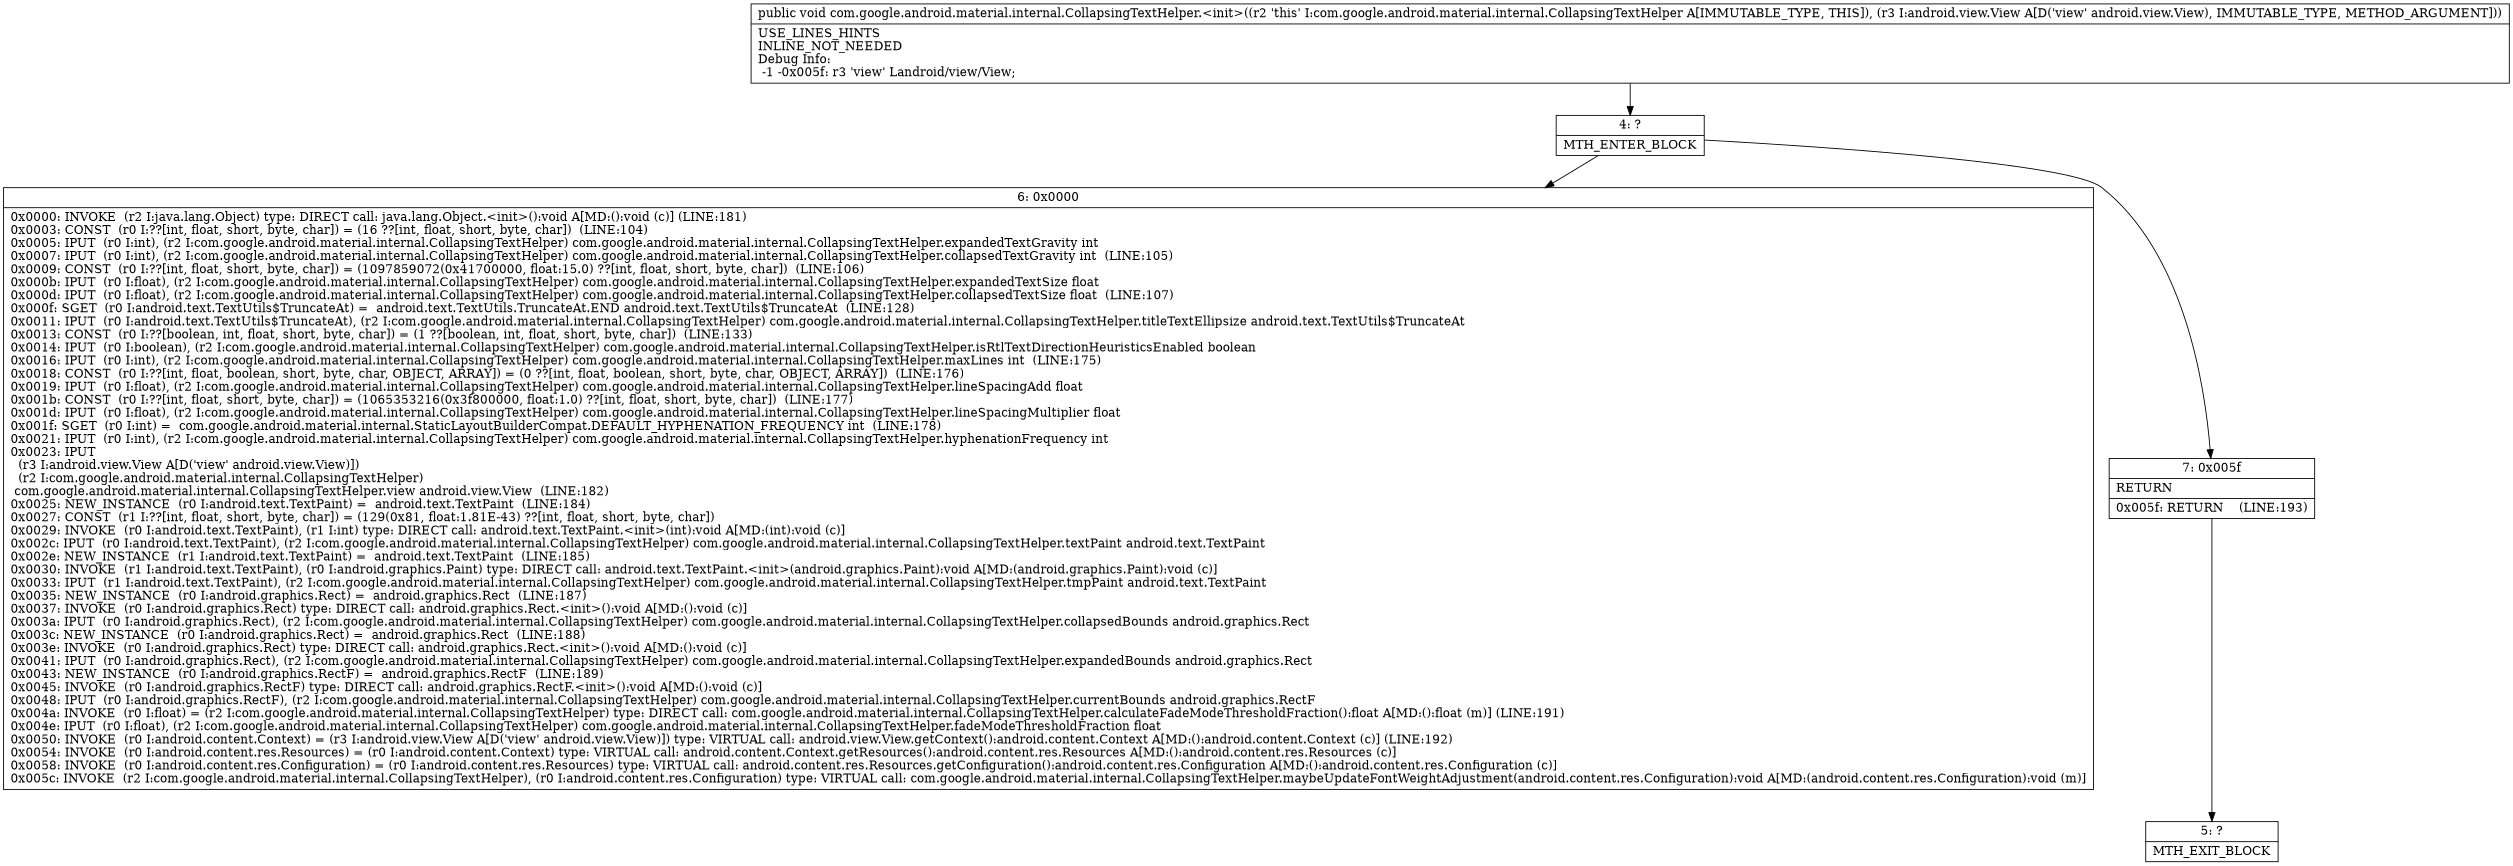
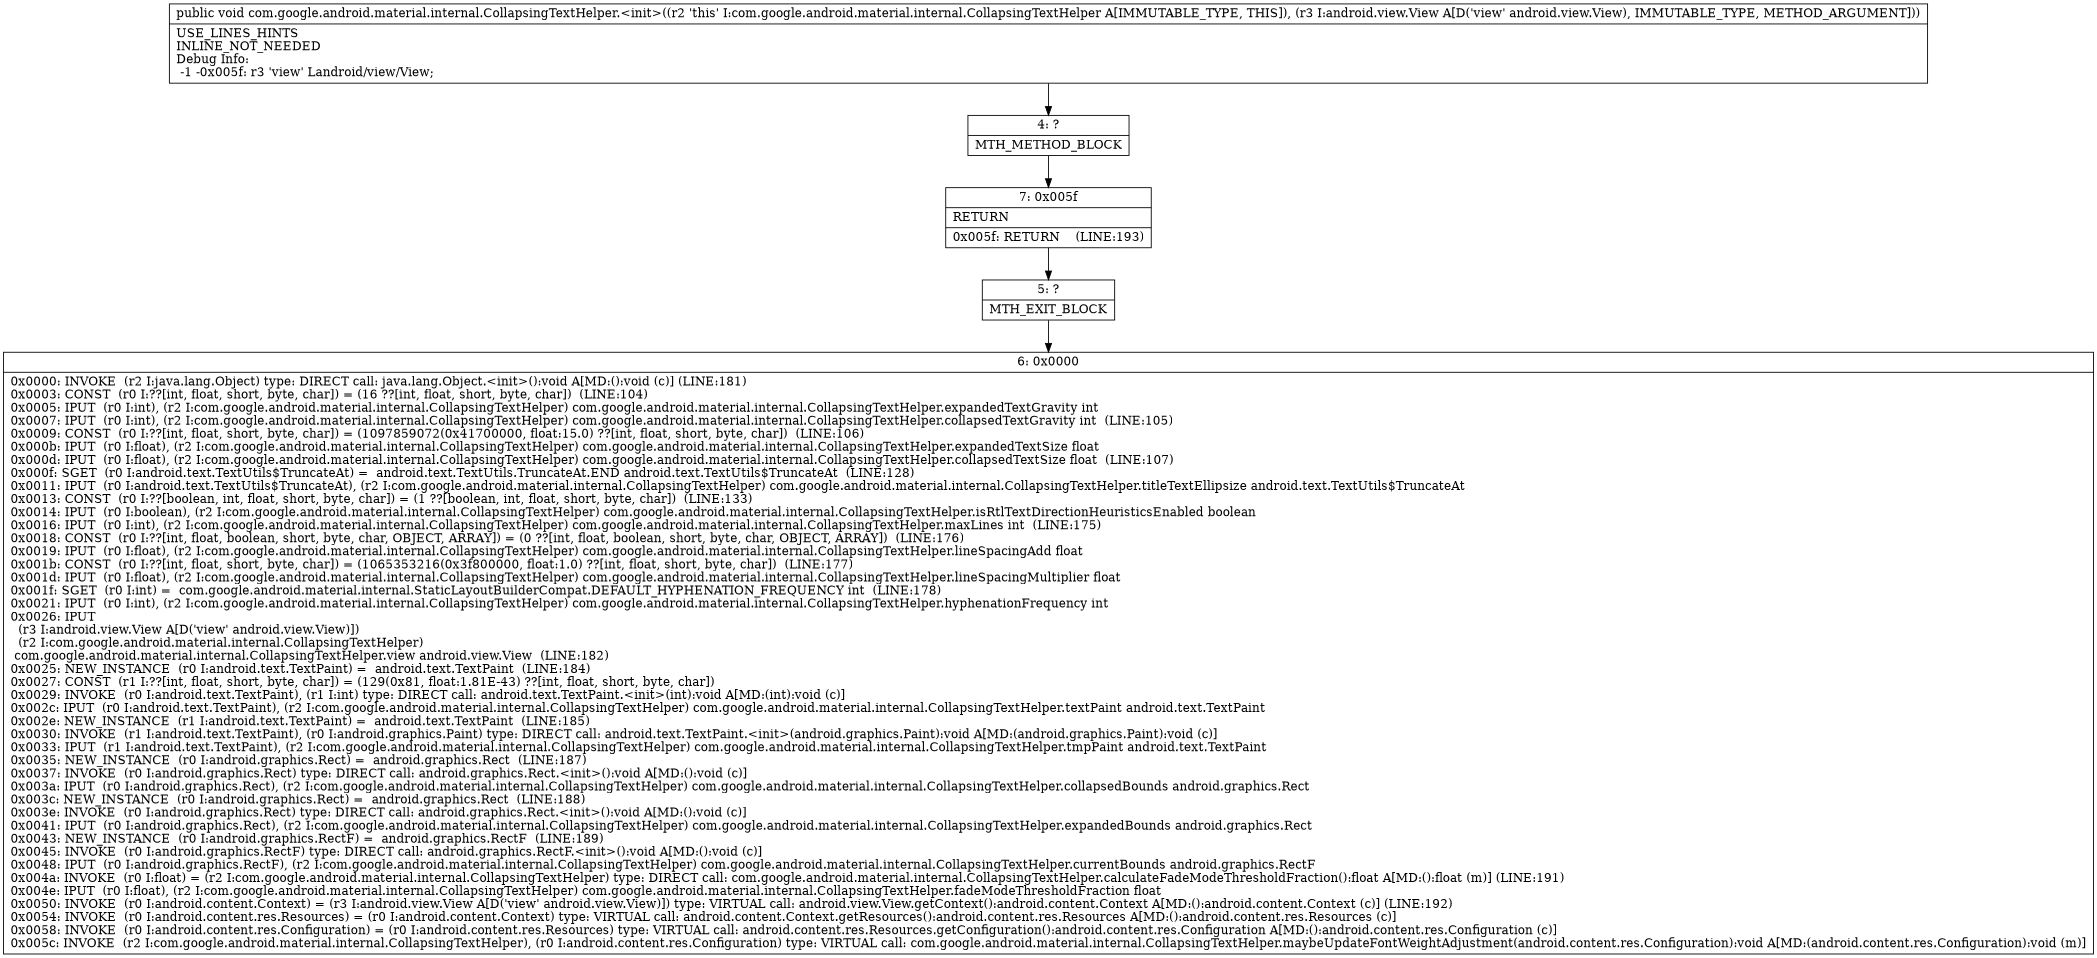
node "4: ?": text "MTH_ENTER_BLOCK" -> "MTH_METHOD_BLOCK"
edge "4: ?" -> "6: 0x0000": now "5: ?" -> "6: 0x0000"
node "6: 0x0000": text "0x0023: IPUT" -> "0x0026: IPUT"
